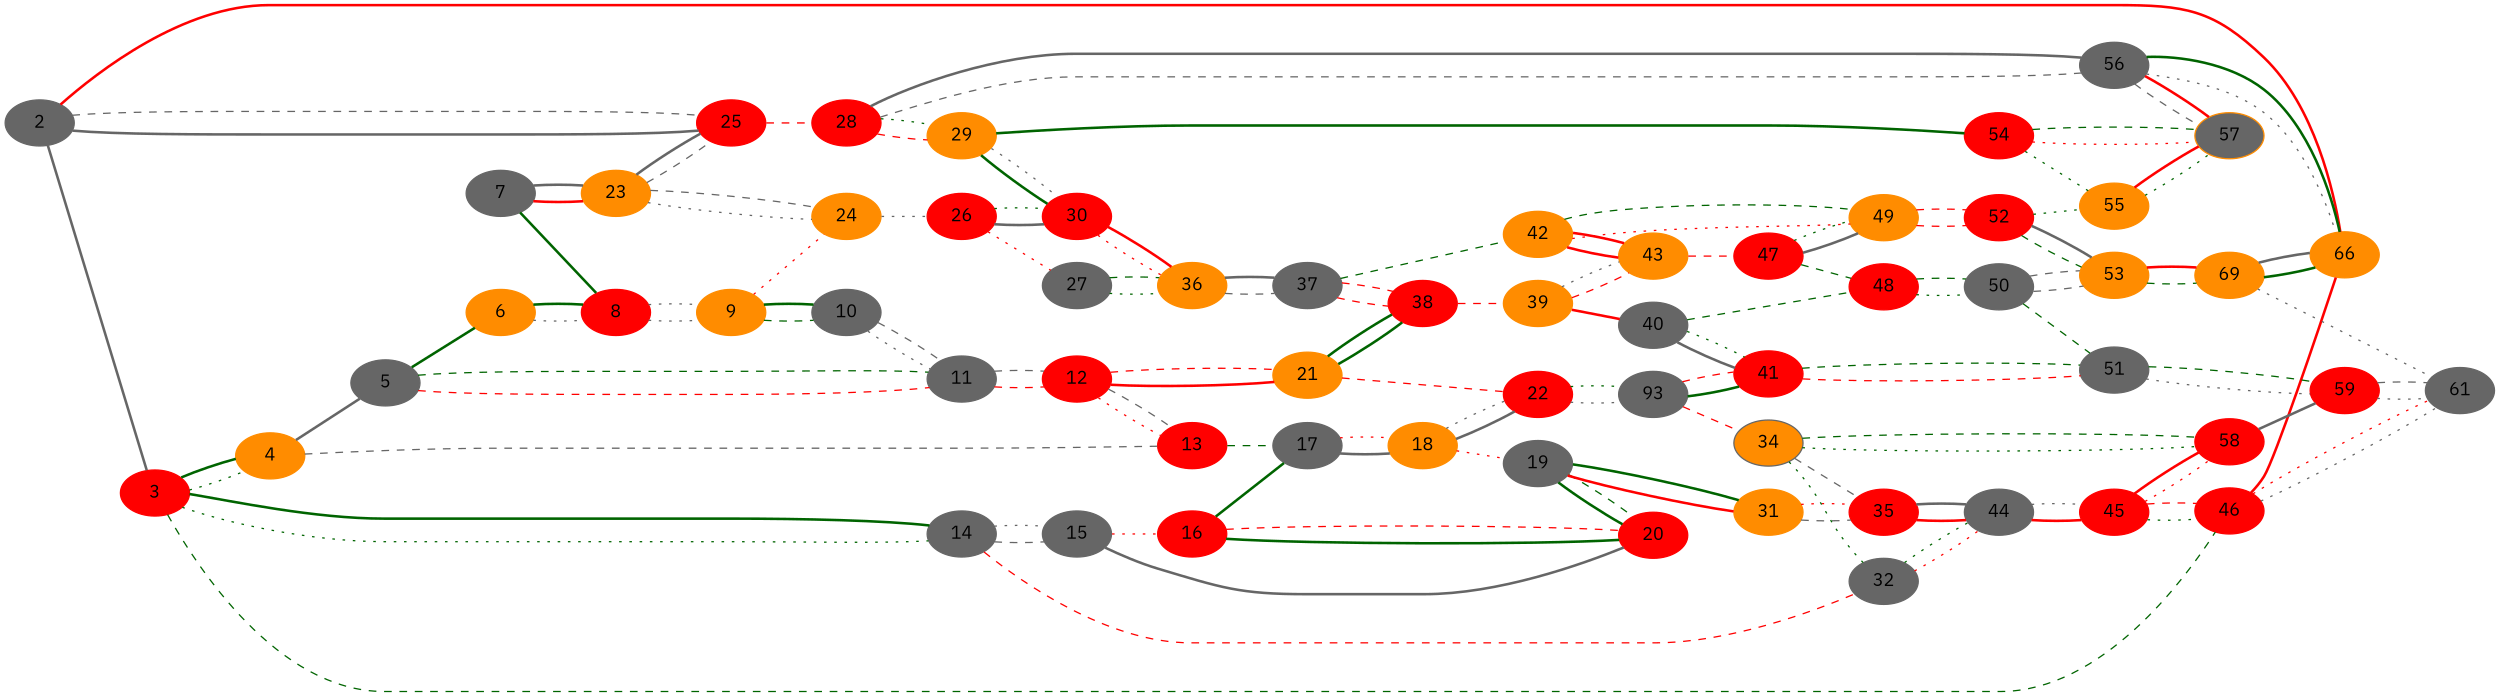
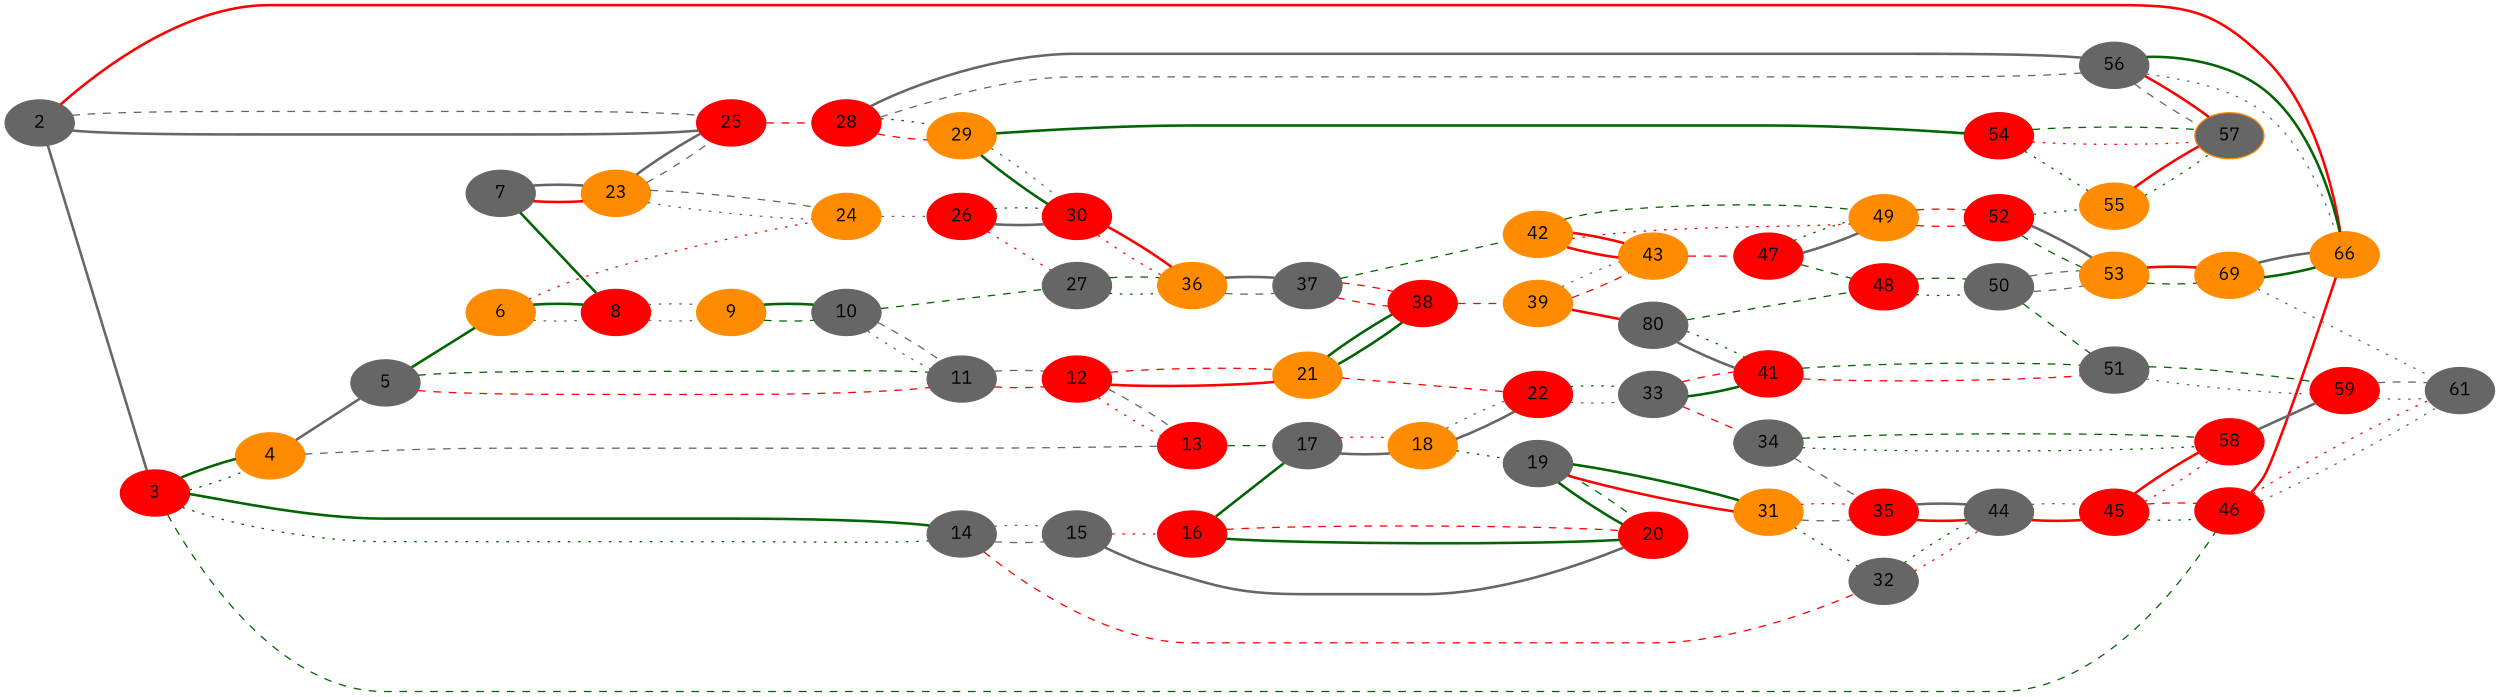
edge "24" -- "9": now "24" -- "6"
edge "27" -- "10": added
node "40": label "40" -> "80"
node "93": label "93" -> "33"
node "34": fillcolor darkorange -> gray40
edge "18" -- "19": color red -> darkgreen
edge "34" -- "32": now "31" -- "32"
